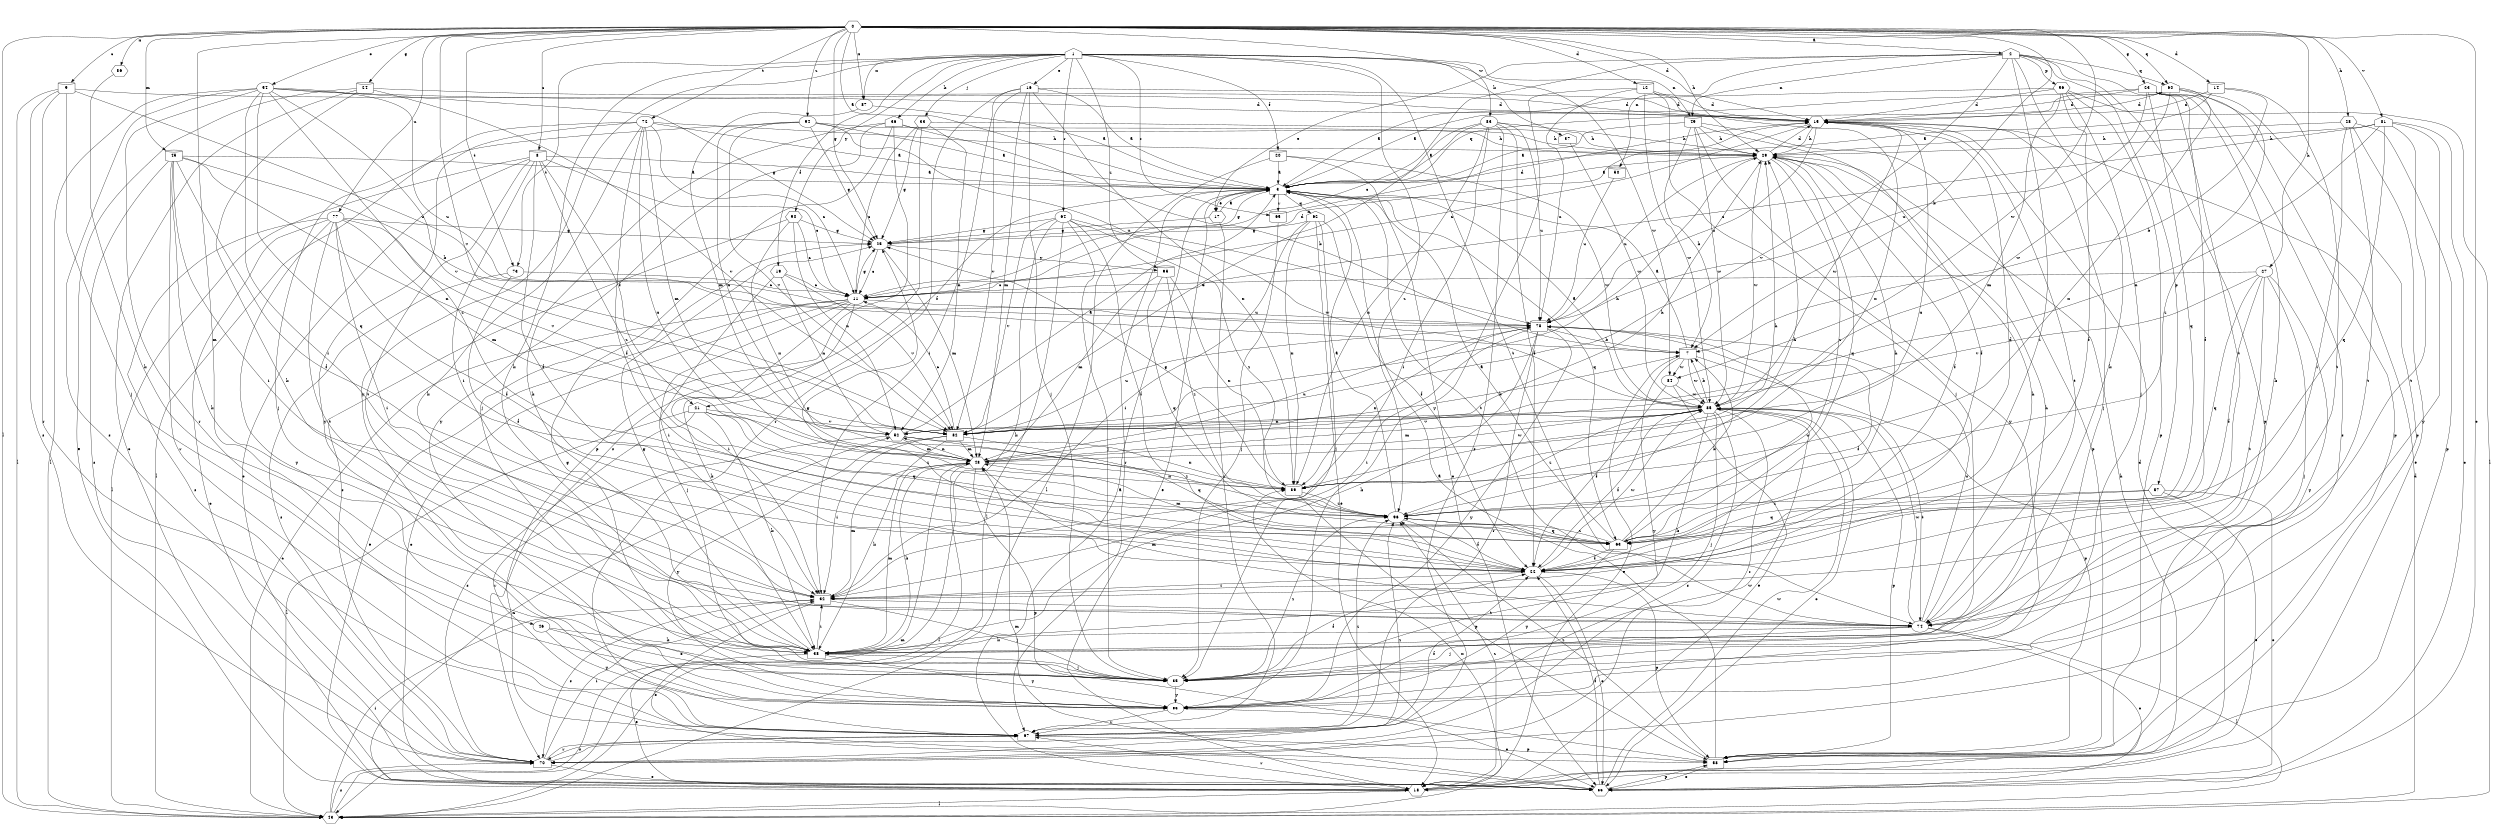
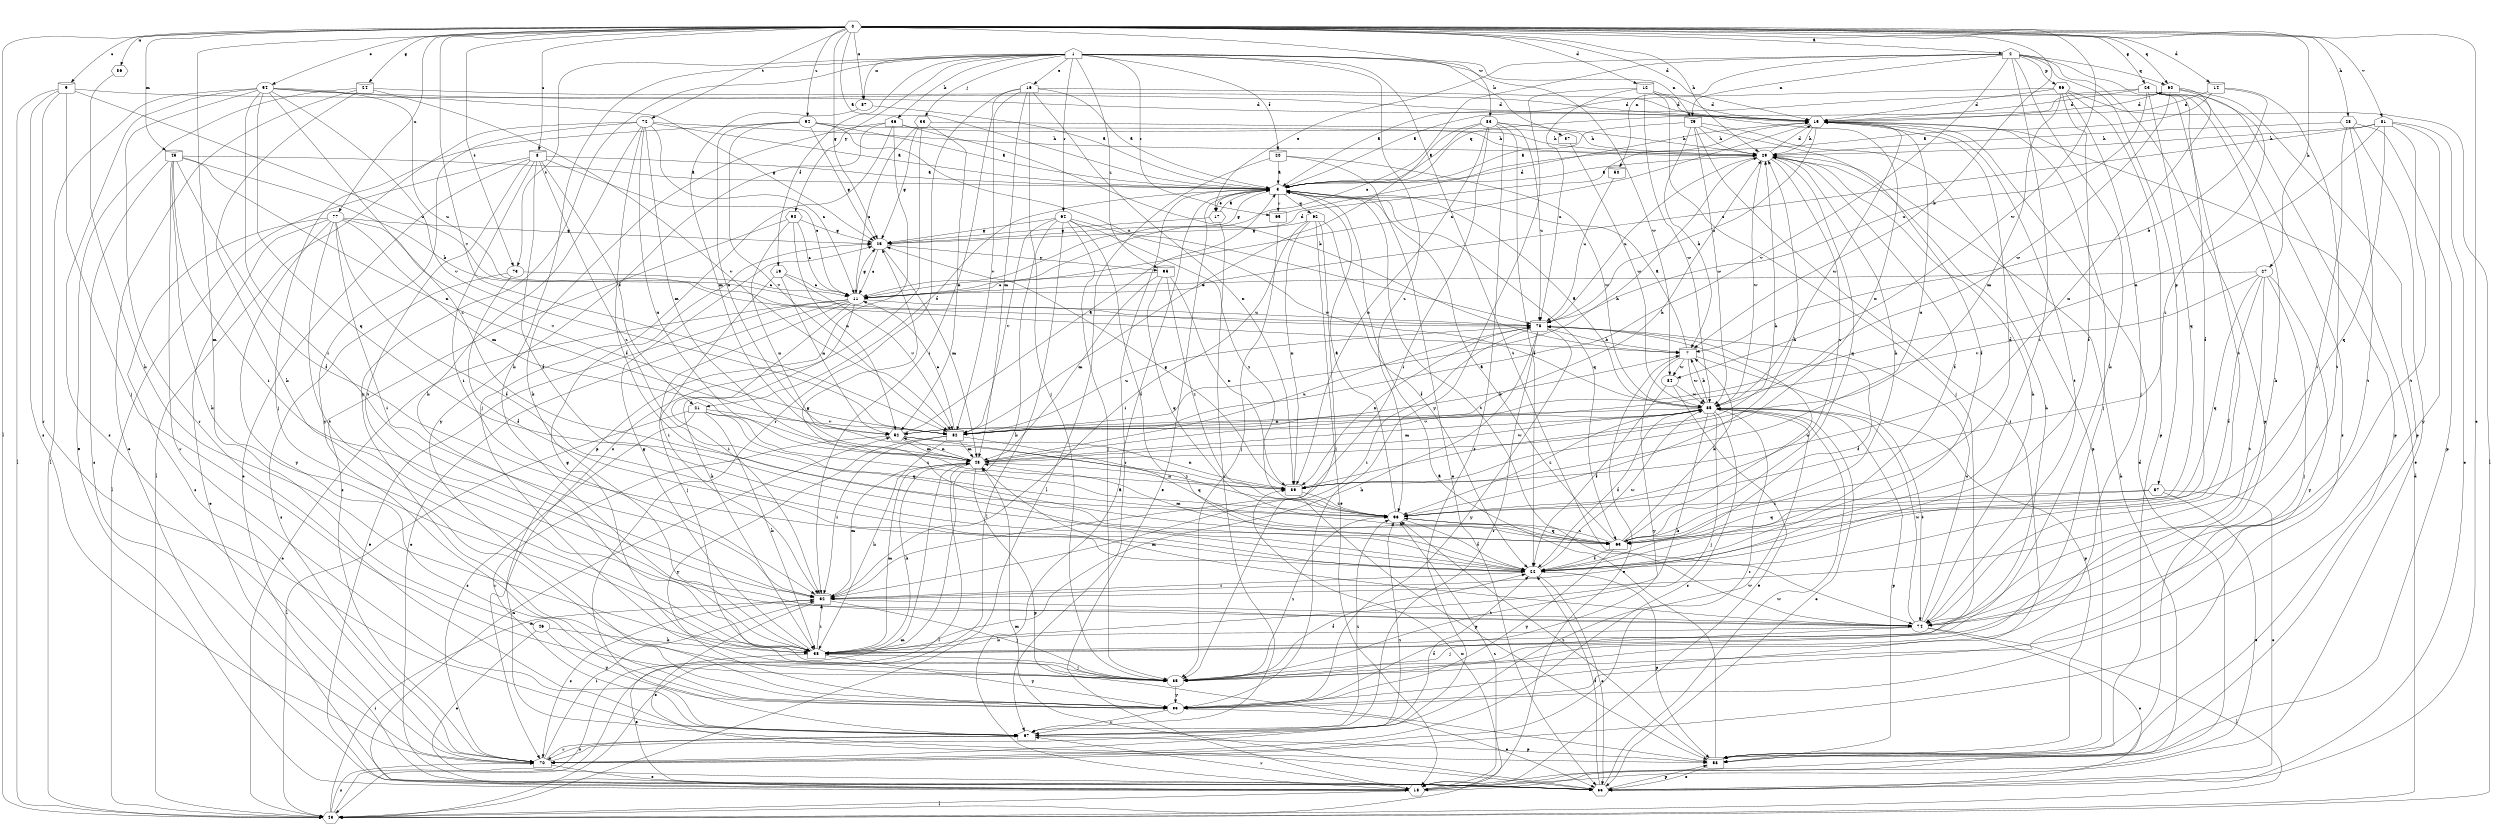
edge "49" -> "93": label "y" -> "i"
edge "46" -> "35": now "46" -> "55"
